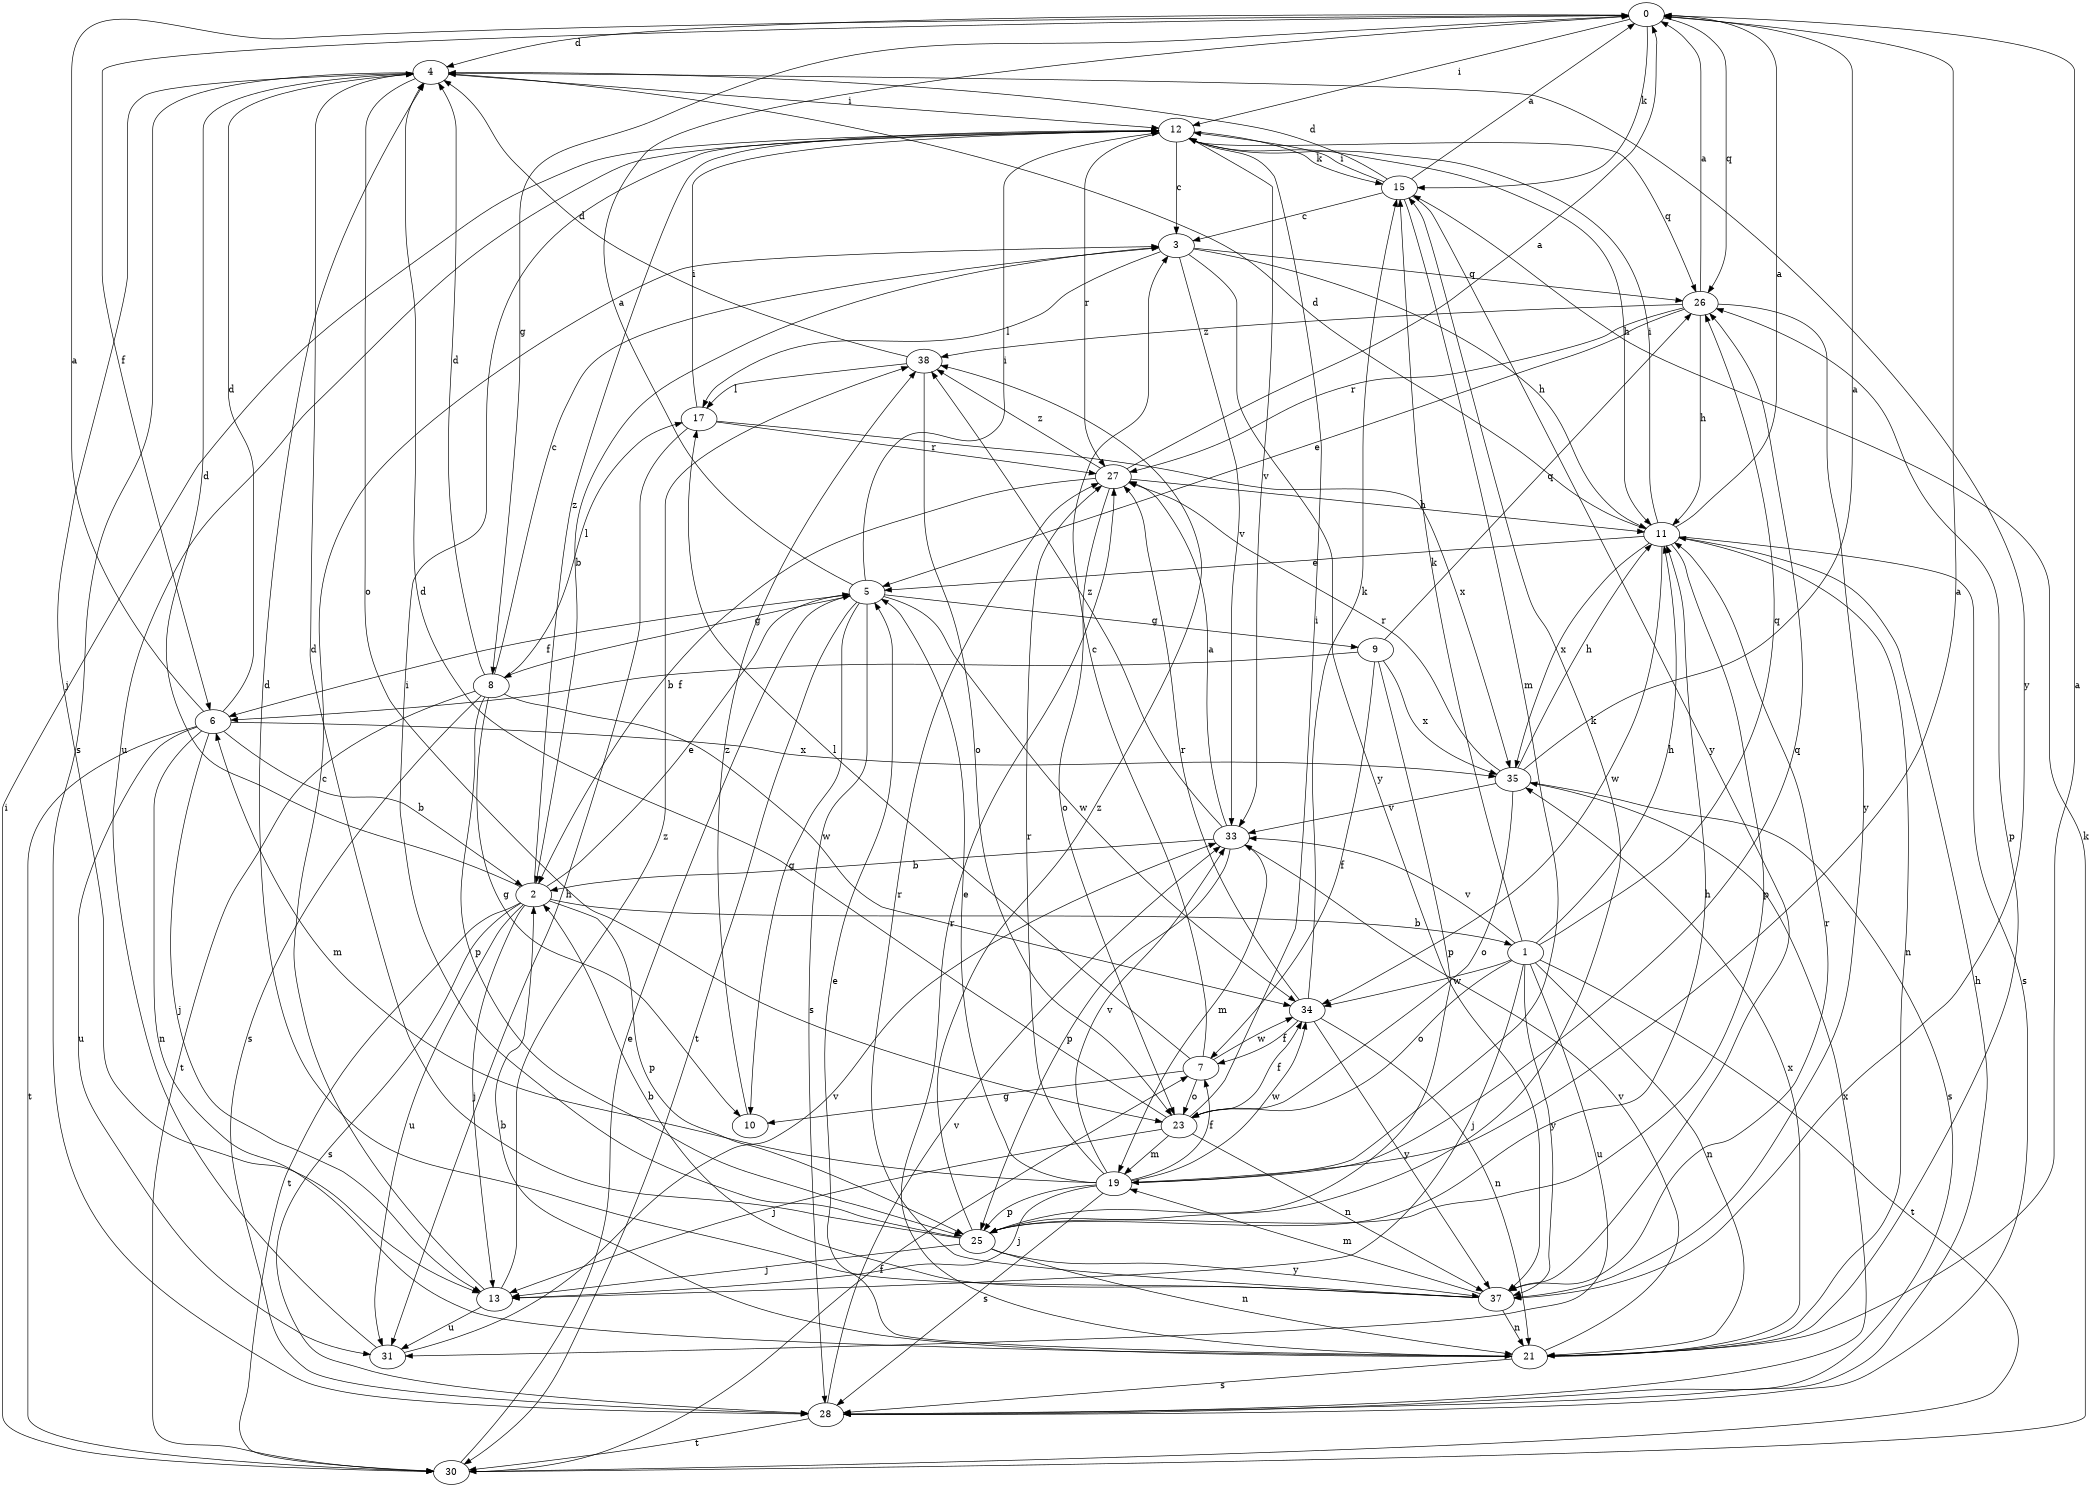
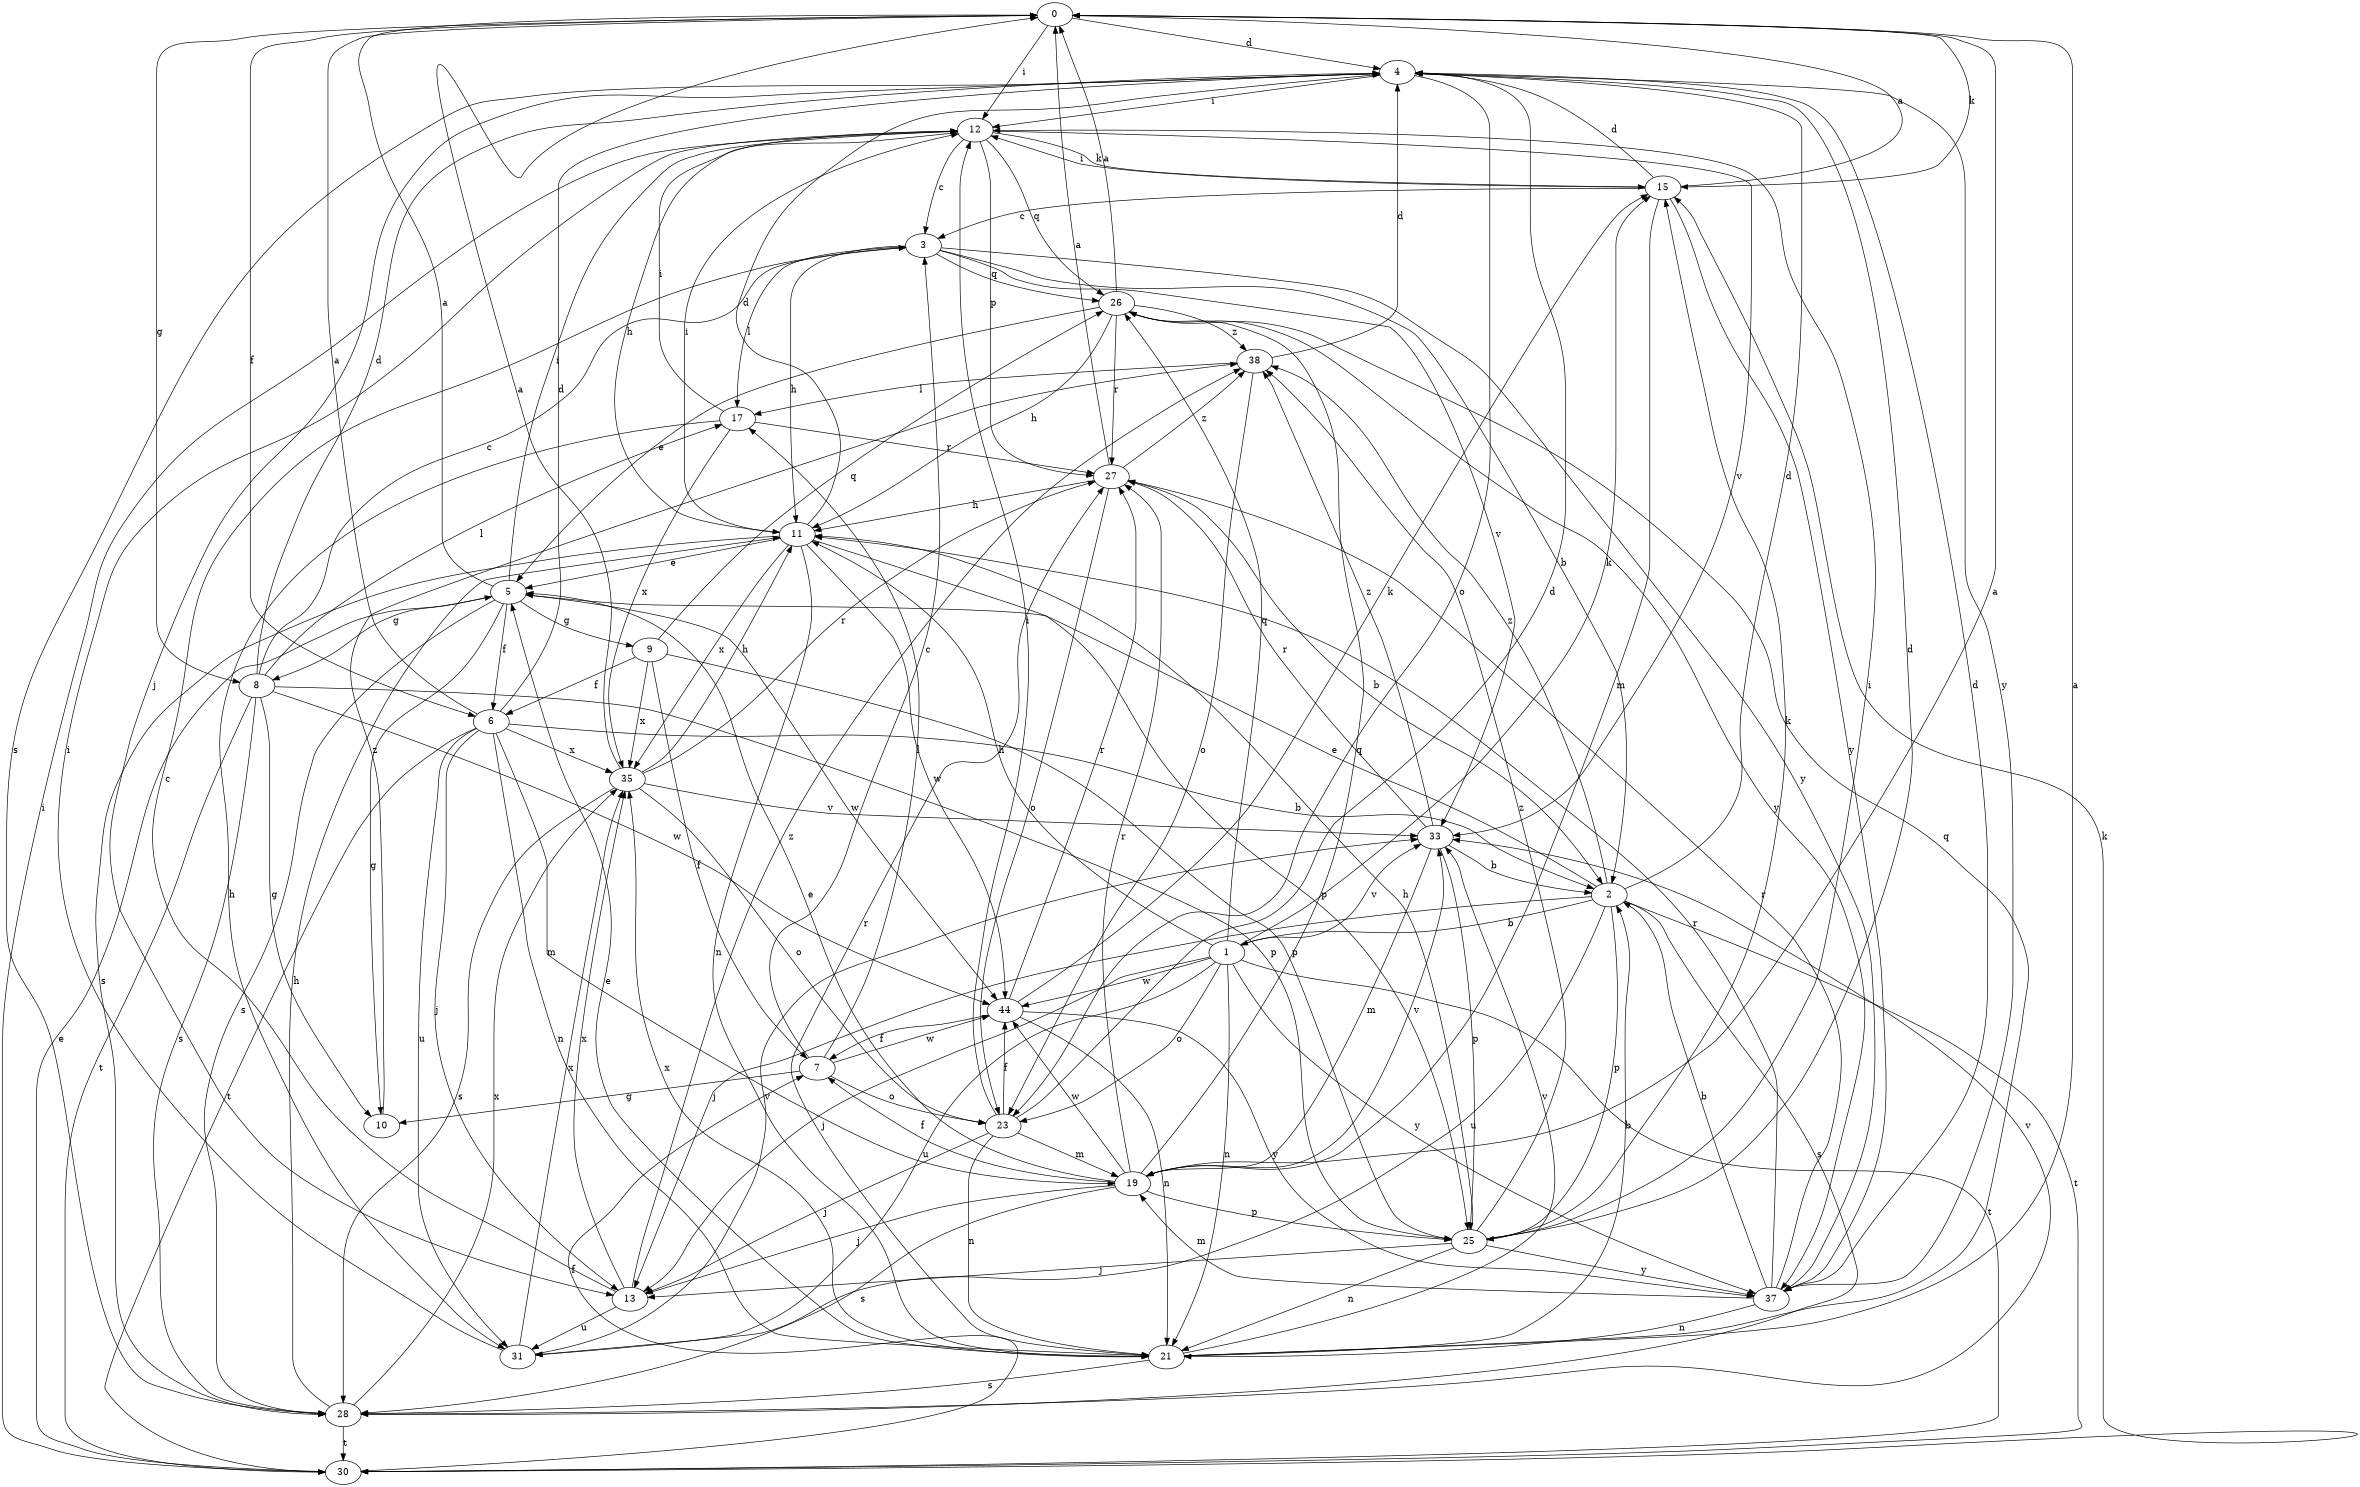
edge "0" -> "26": removed, label "q"
edge "11" -> "0": removed, label "a"
edge "2" -> "12": now "2" -> "38"
edge "12" -> "27": label "r" -> "p"
edge "33" -> "27": label "a" -> "r"
edge "31" -> "12": label "u" -> "i"
edge "21" -> "26": label "p" -> "q"
node "34": label "34" -> "44"
edge "13" -> "35": added, label "x"
edge "5" -> "30": removed, label "t"
edge "31" -> "35": added, label "x"
edge "19" -> "6": reversed
edge "23" -> "37": now "23" -> "21"
